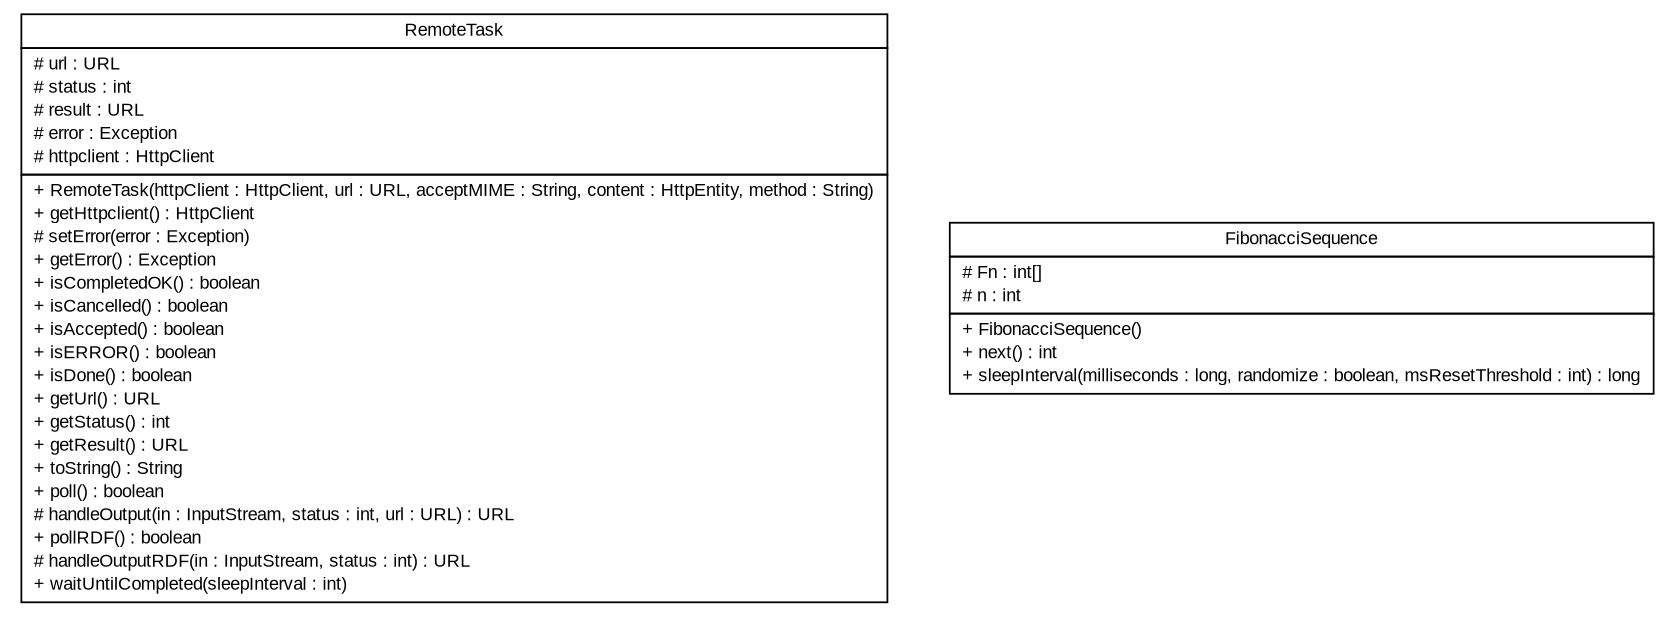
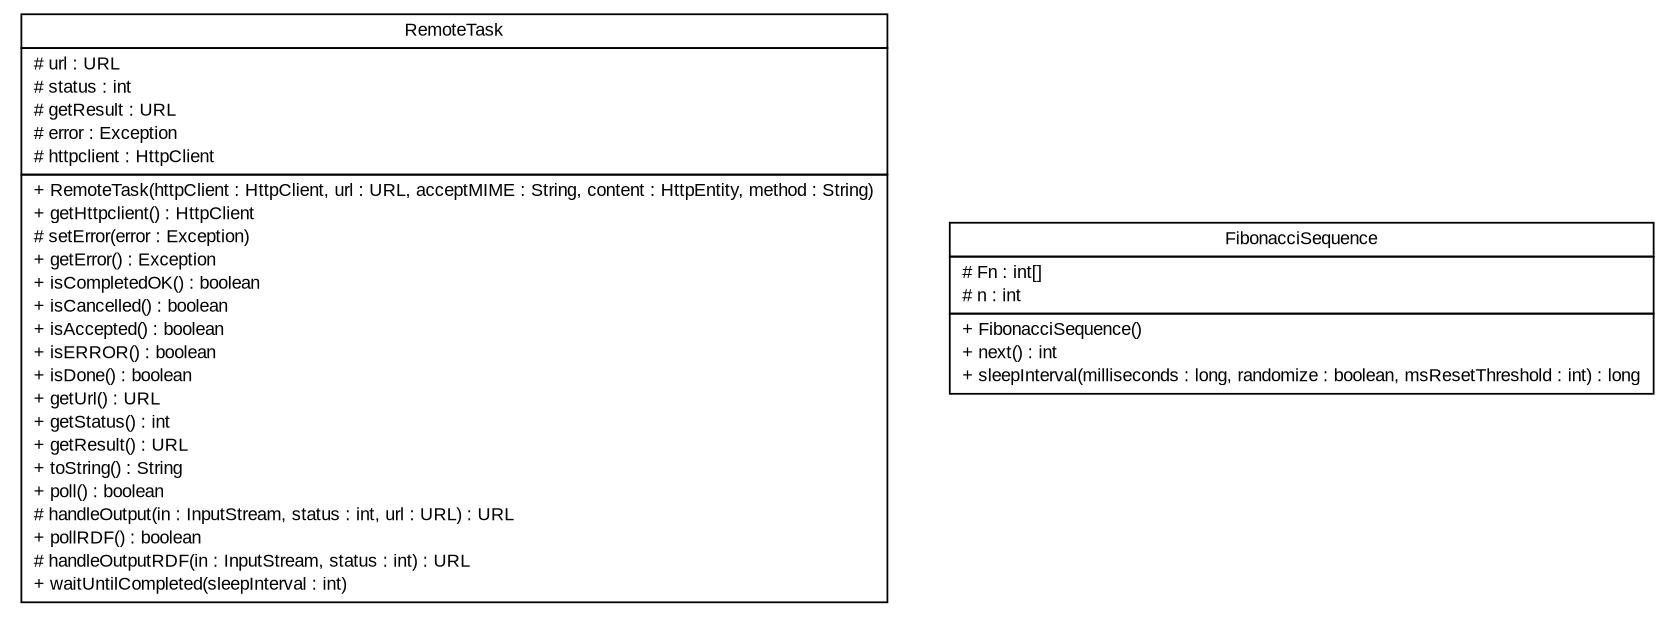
node "RemoteTask": text "# result : URL" -> "# getResult : URL"
